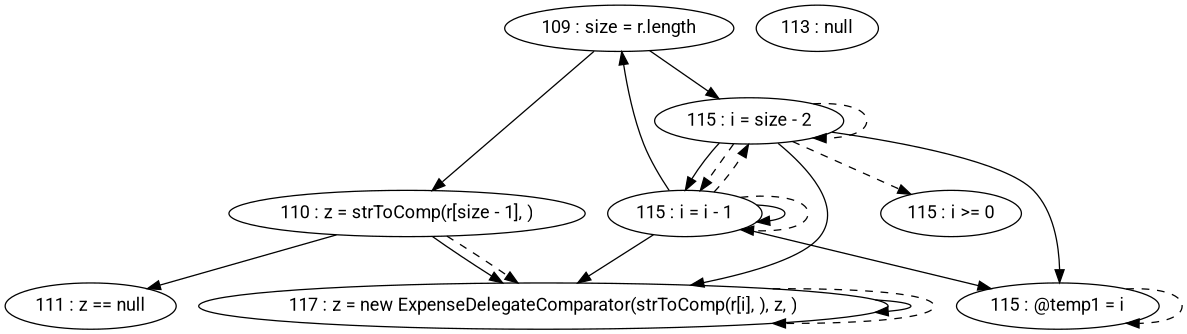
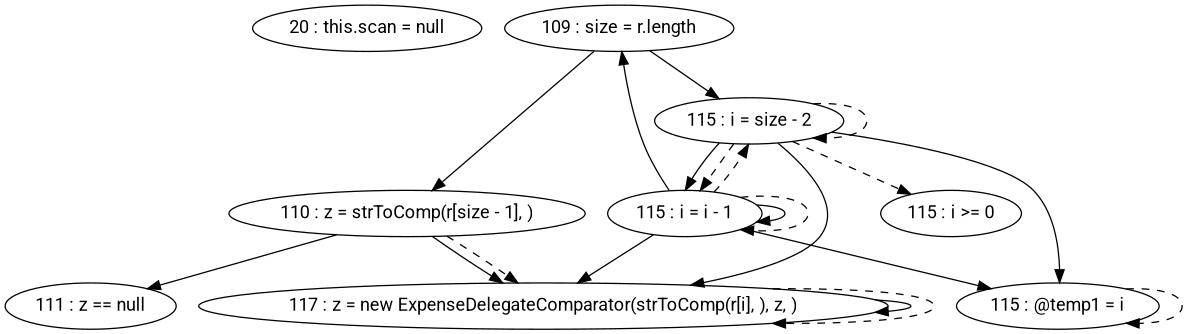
node "20 : this.scan = null": added
node "113 : null": removed
